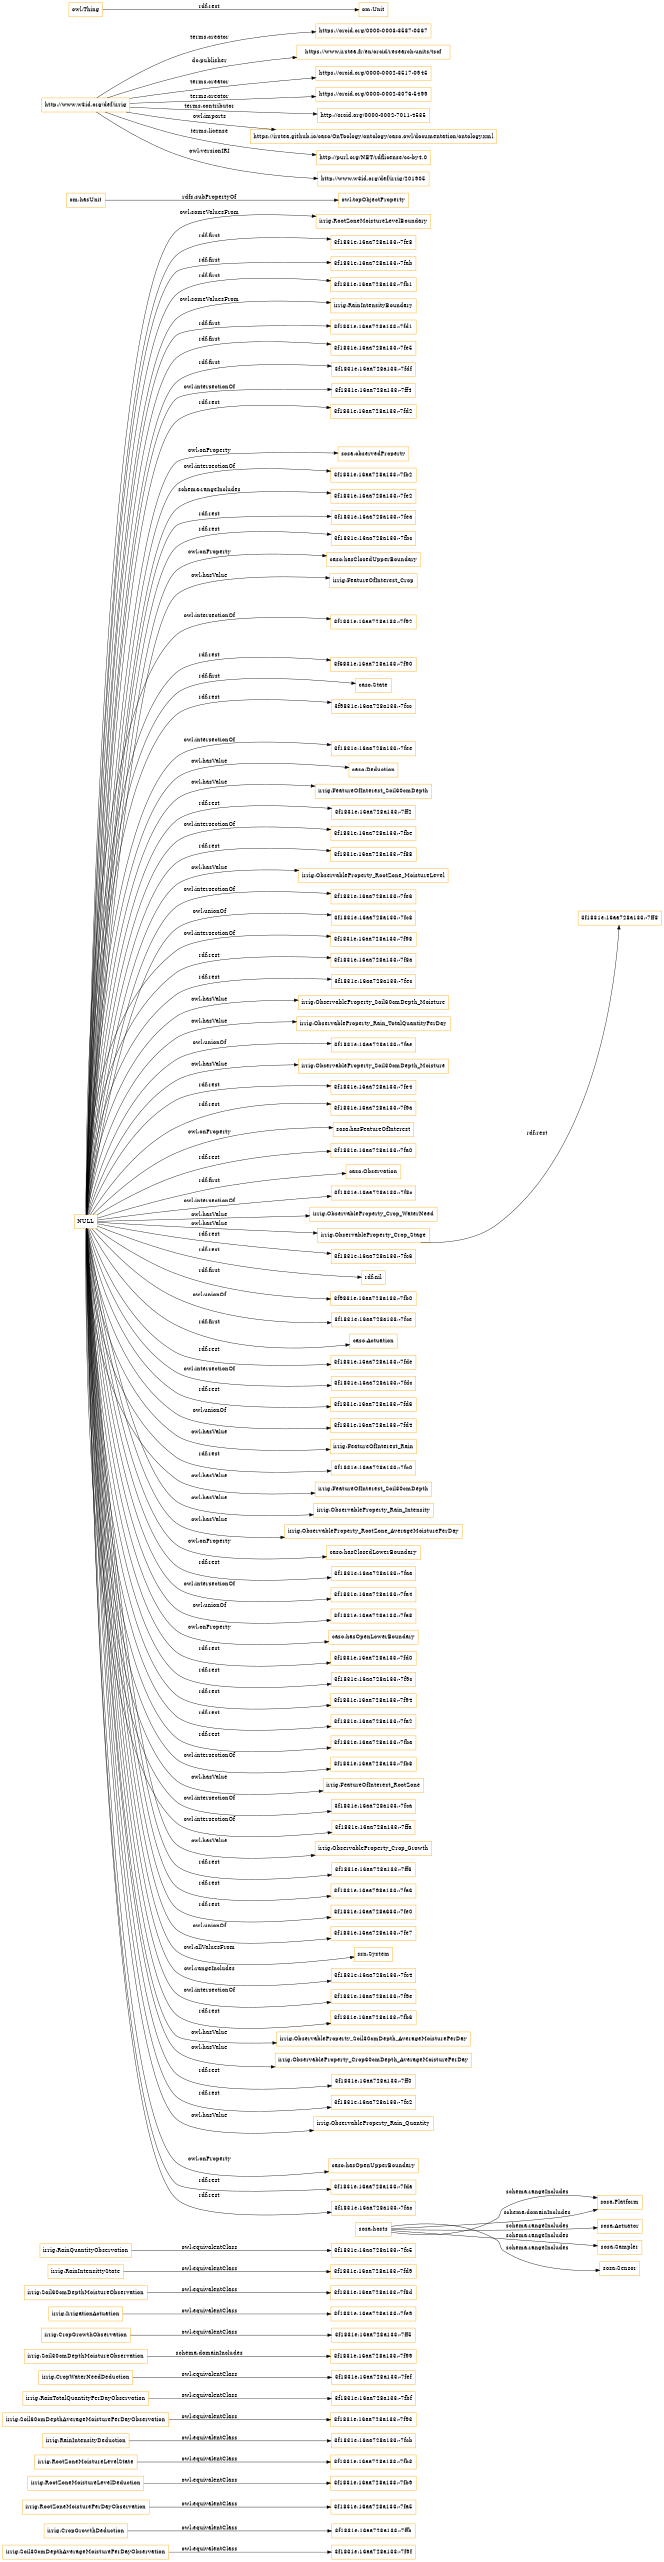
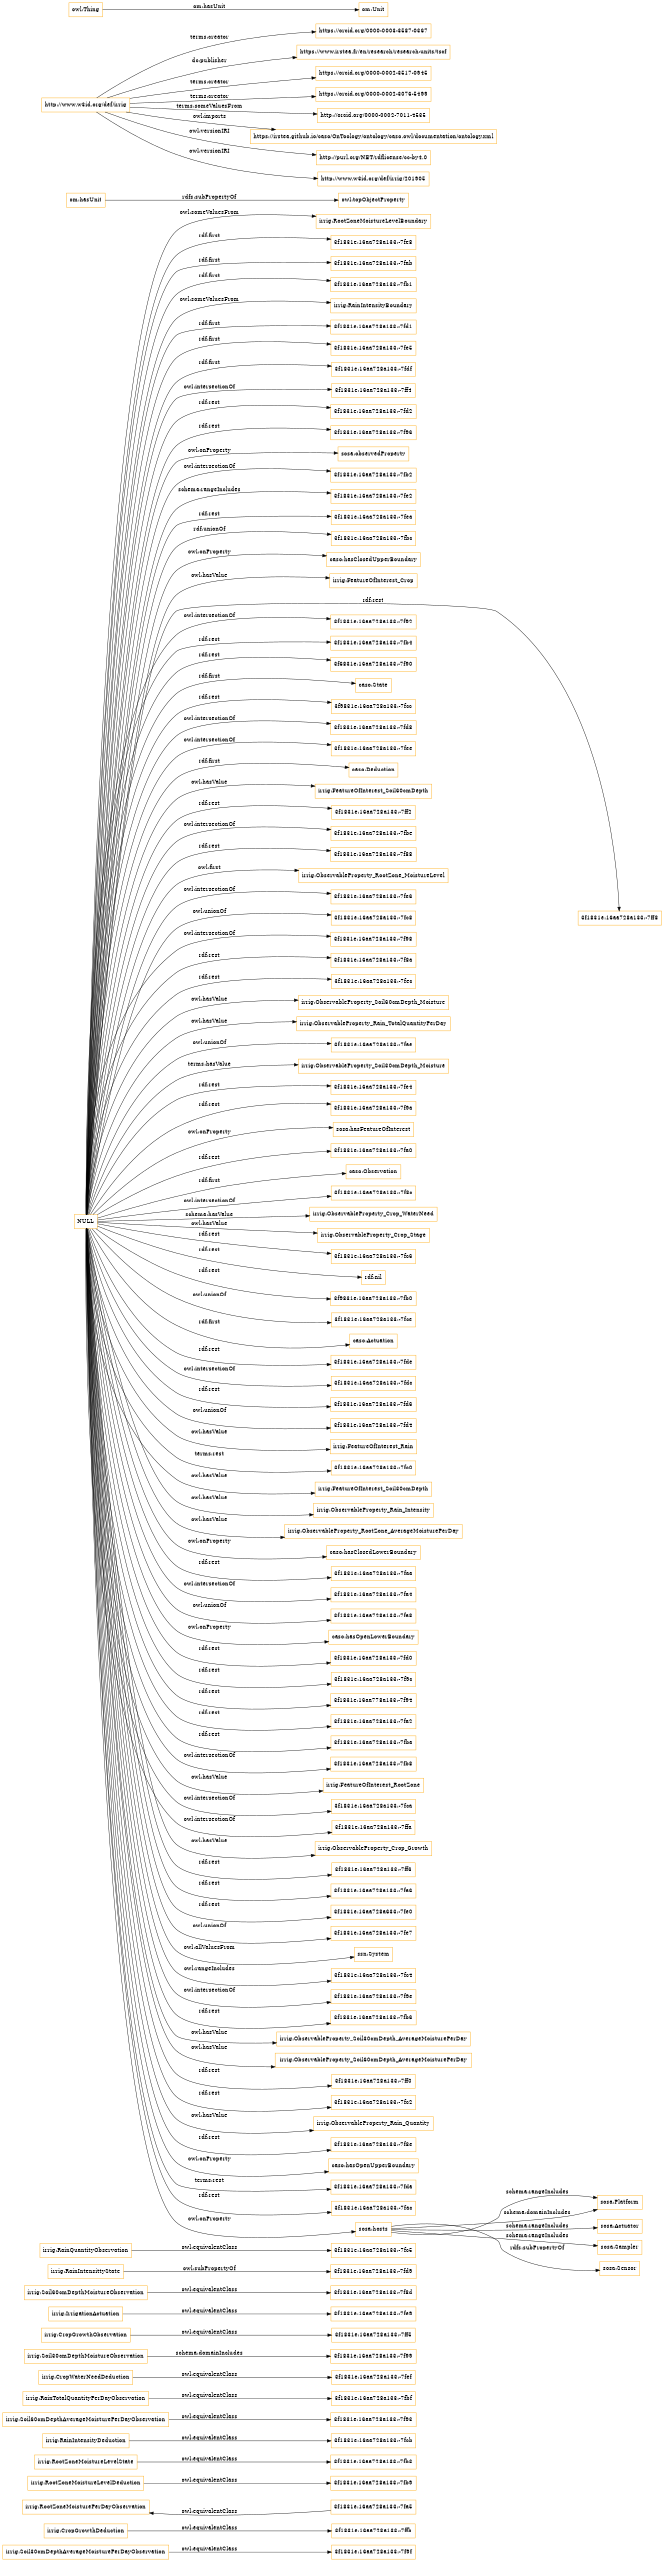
edge "owl:Thing" -> "om:Unit": label "rdf:rest" -> "om:hasUnit"
node "https://www.irstea.fr/en/orcid/research-units/tscf": label "https://www.irstea.fr/en/orcid/research-units/tscf" -> "https://www.irstea.fr/en/research/research-units/tscf"
edge "http://www.w3id.org/def/irrig" -> "http://orcid.org/0000-0002-7011-4535": label "terms:contributor" -> "terms:someValuesFrom"
edge "http://www.w3id.org/def/irrig" -> "http://purl.org/NET/rdflicense/cc-by4.0": label "terms:license" -> "owl:versionIRI"
node "3f1831e:16aa728a133:-7f96": added
edge "NULL" -> "3f1831e:16aa728a133:-7fbc": label "rdf:rest" -> "rdf:unionOf"
node "3f1831e:16aa728a133:-7fb4": added
node "3f1831e:16aa728a133:-7fd8": added
edge "NULL" -> "caso:Deduction": label "owl:hasValue" -> "rdf:first"
edge "NULL" -> "irrig:ObservableProperty_RootZone_MoistureLevel": label "owl:hasValue" -> "owl:first"
edge "NULL" -> "irrig:ObservableProperty_Soil30cmDepth_Moisture": label "owl:hasValue" -> "terms:hasValue"
edge "irrig:ObservableProperty_Crop_Stage" -> "3f1831e:16aa728a133:-7ff8": now "NULL" -> "3f1831e:16aa728a133:-7ff8"
edge "NULL" -> "irrig:ObservableProperty_Crop_WaterNeed": label "owl:hasValue" -> "schema:hasValue"
edge "NULL" -> "3f9831e:16aa728a133:-7fb0": label "rdf:first" -> "rdf:rest"
edge "NULL" -> "3f1831e:16aa728a133:-7fc0": label "rdf:rest" -> "terms:rest"
node "3f1831e:16aa728a133:-7f94": label "3f1831e:16aa728a133:-7f94" -> "3f1831e:16aa778a133:-7f94"
node "3f1831e:16aa798a133:-7fa6": label "3f1831e:16aa798a133:-7fa6" -> "3f1831e:16aa728a133:-7fa6"
edge "NULL" -> "sosa:hosts": added, label "owl:onProperty"
node "irrig:ObservableProperty_Crop60cmDepth_AverageMoisturePerDay": label "irrig:ObservableProperty_Crop60cmDepth_AverageMoisturePerDay" -> "irrig:ObservableProperty_Soil60cmDepth_AverageMoisturePerDay"
node "3f1831e:16aa728a133:-7f8e": added
edge "NULL" -> "3f1831e:16aa728a133:-7fda": label "rdf:rest" -> "terms:rest"
edge "sosa:hosts" -> "sosa:Sensor": label "schema:rangeIncludes" -> "rdfs:subPropertyOf"
edge "irrig:RainIntensittyState" -> "3f1831e:16aa728a133:-7fd9": label "owl:equivalentClass" -> "owl:subPropertyOf"
edge "irrig:RootZoneMoisturePerDayObservation" -> "3f1831e:16aa728a133:-7fa5": reversed
